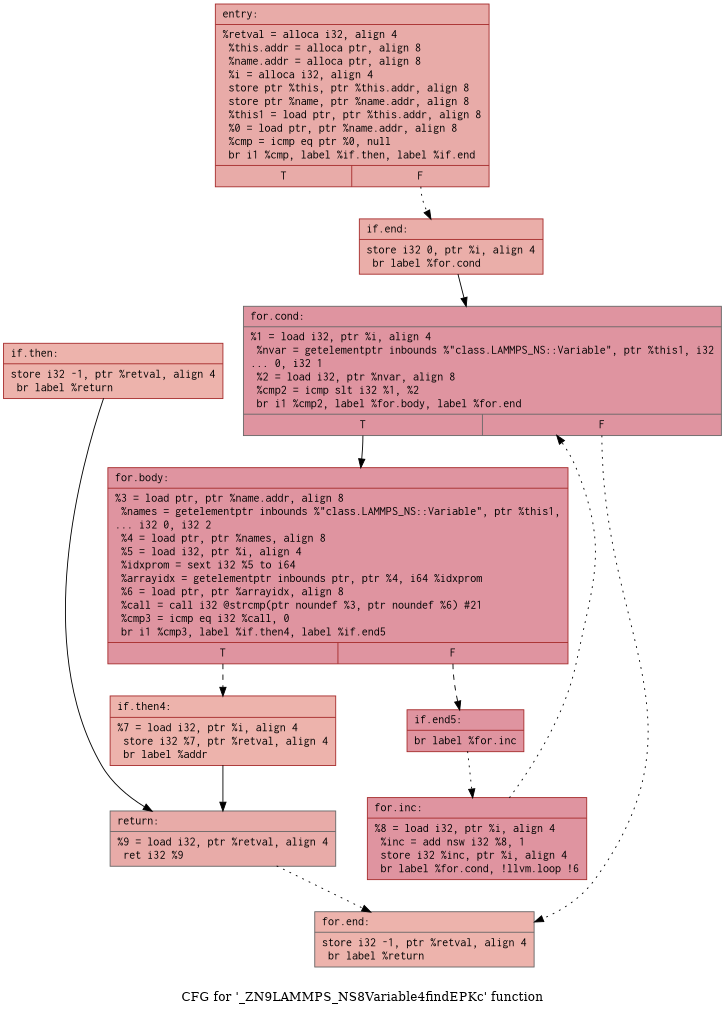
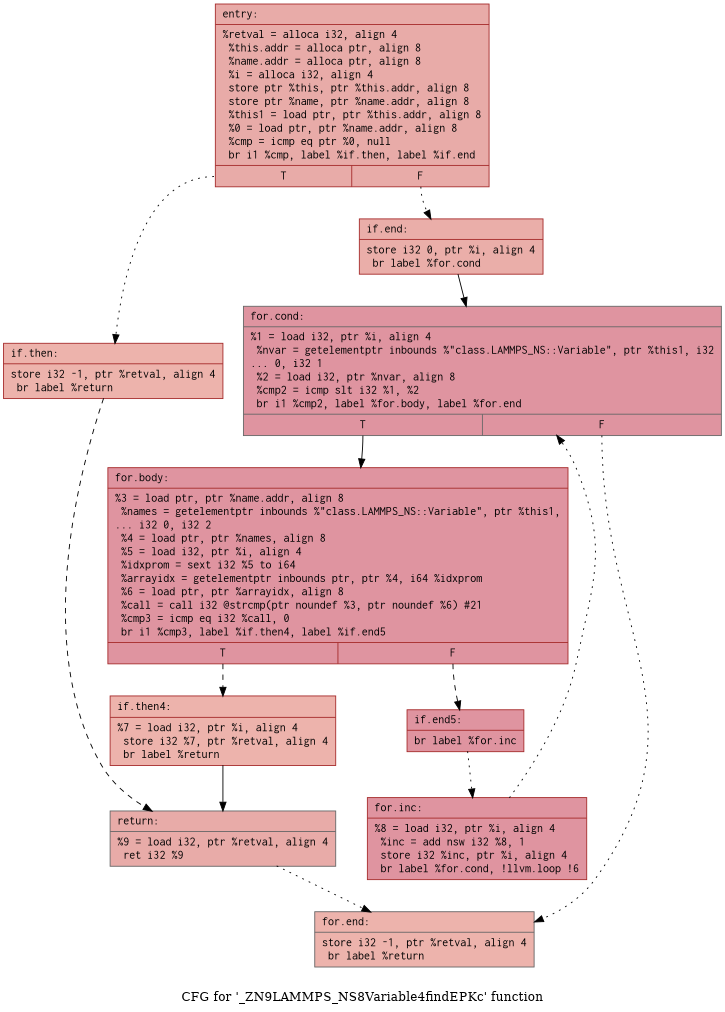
edge "entry:" -> "if.then:": added
edge "if.then:" -> "return:": style solid -> dashed
node "if.then4:": text "br label %addr" -> "br label %return"
